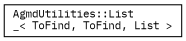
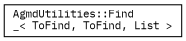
node "AgmdUtilities::List _< ToFind, ToFind, List >": label "AgmdUtilities::List _< ToFind, ToFind, List >" -> "AgmdUtilities::Find _< ToFind, ToFind, List >"
